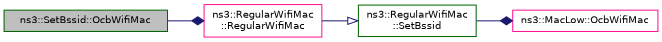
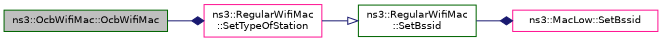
node "ns3::SetBssid::OcbWifiMac": label "ns3::SetBssid::OcbWifiMac" -> "ns3::OcbWifiMac::OcbWifiMac"
node "ns3::RegularWifiMac ::RegularWifiMac": label "ns3::RegularWifiMac ::RegularWifiMac" -> "ns3::RegularWifiMac ::SetTypeOfStation"
node "ns3::MacLow::OcbWifiMac": label "ns3::MacLow::OcbWifiMac" -> "ns3::MacLow::SetBssid"
